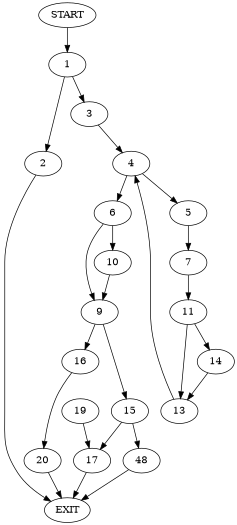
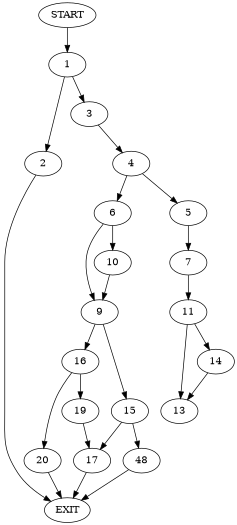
edge "13" -> "4": removed
edge "16" -> "19": added
